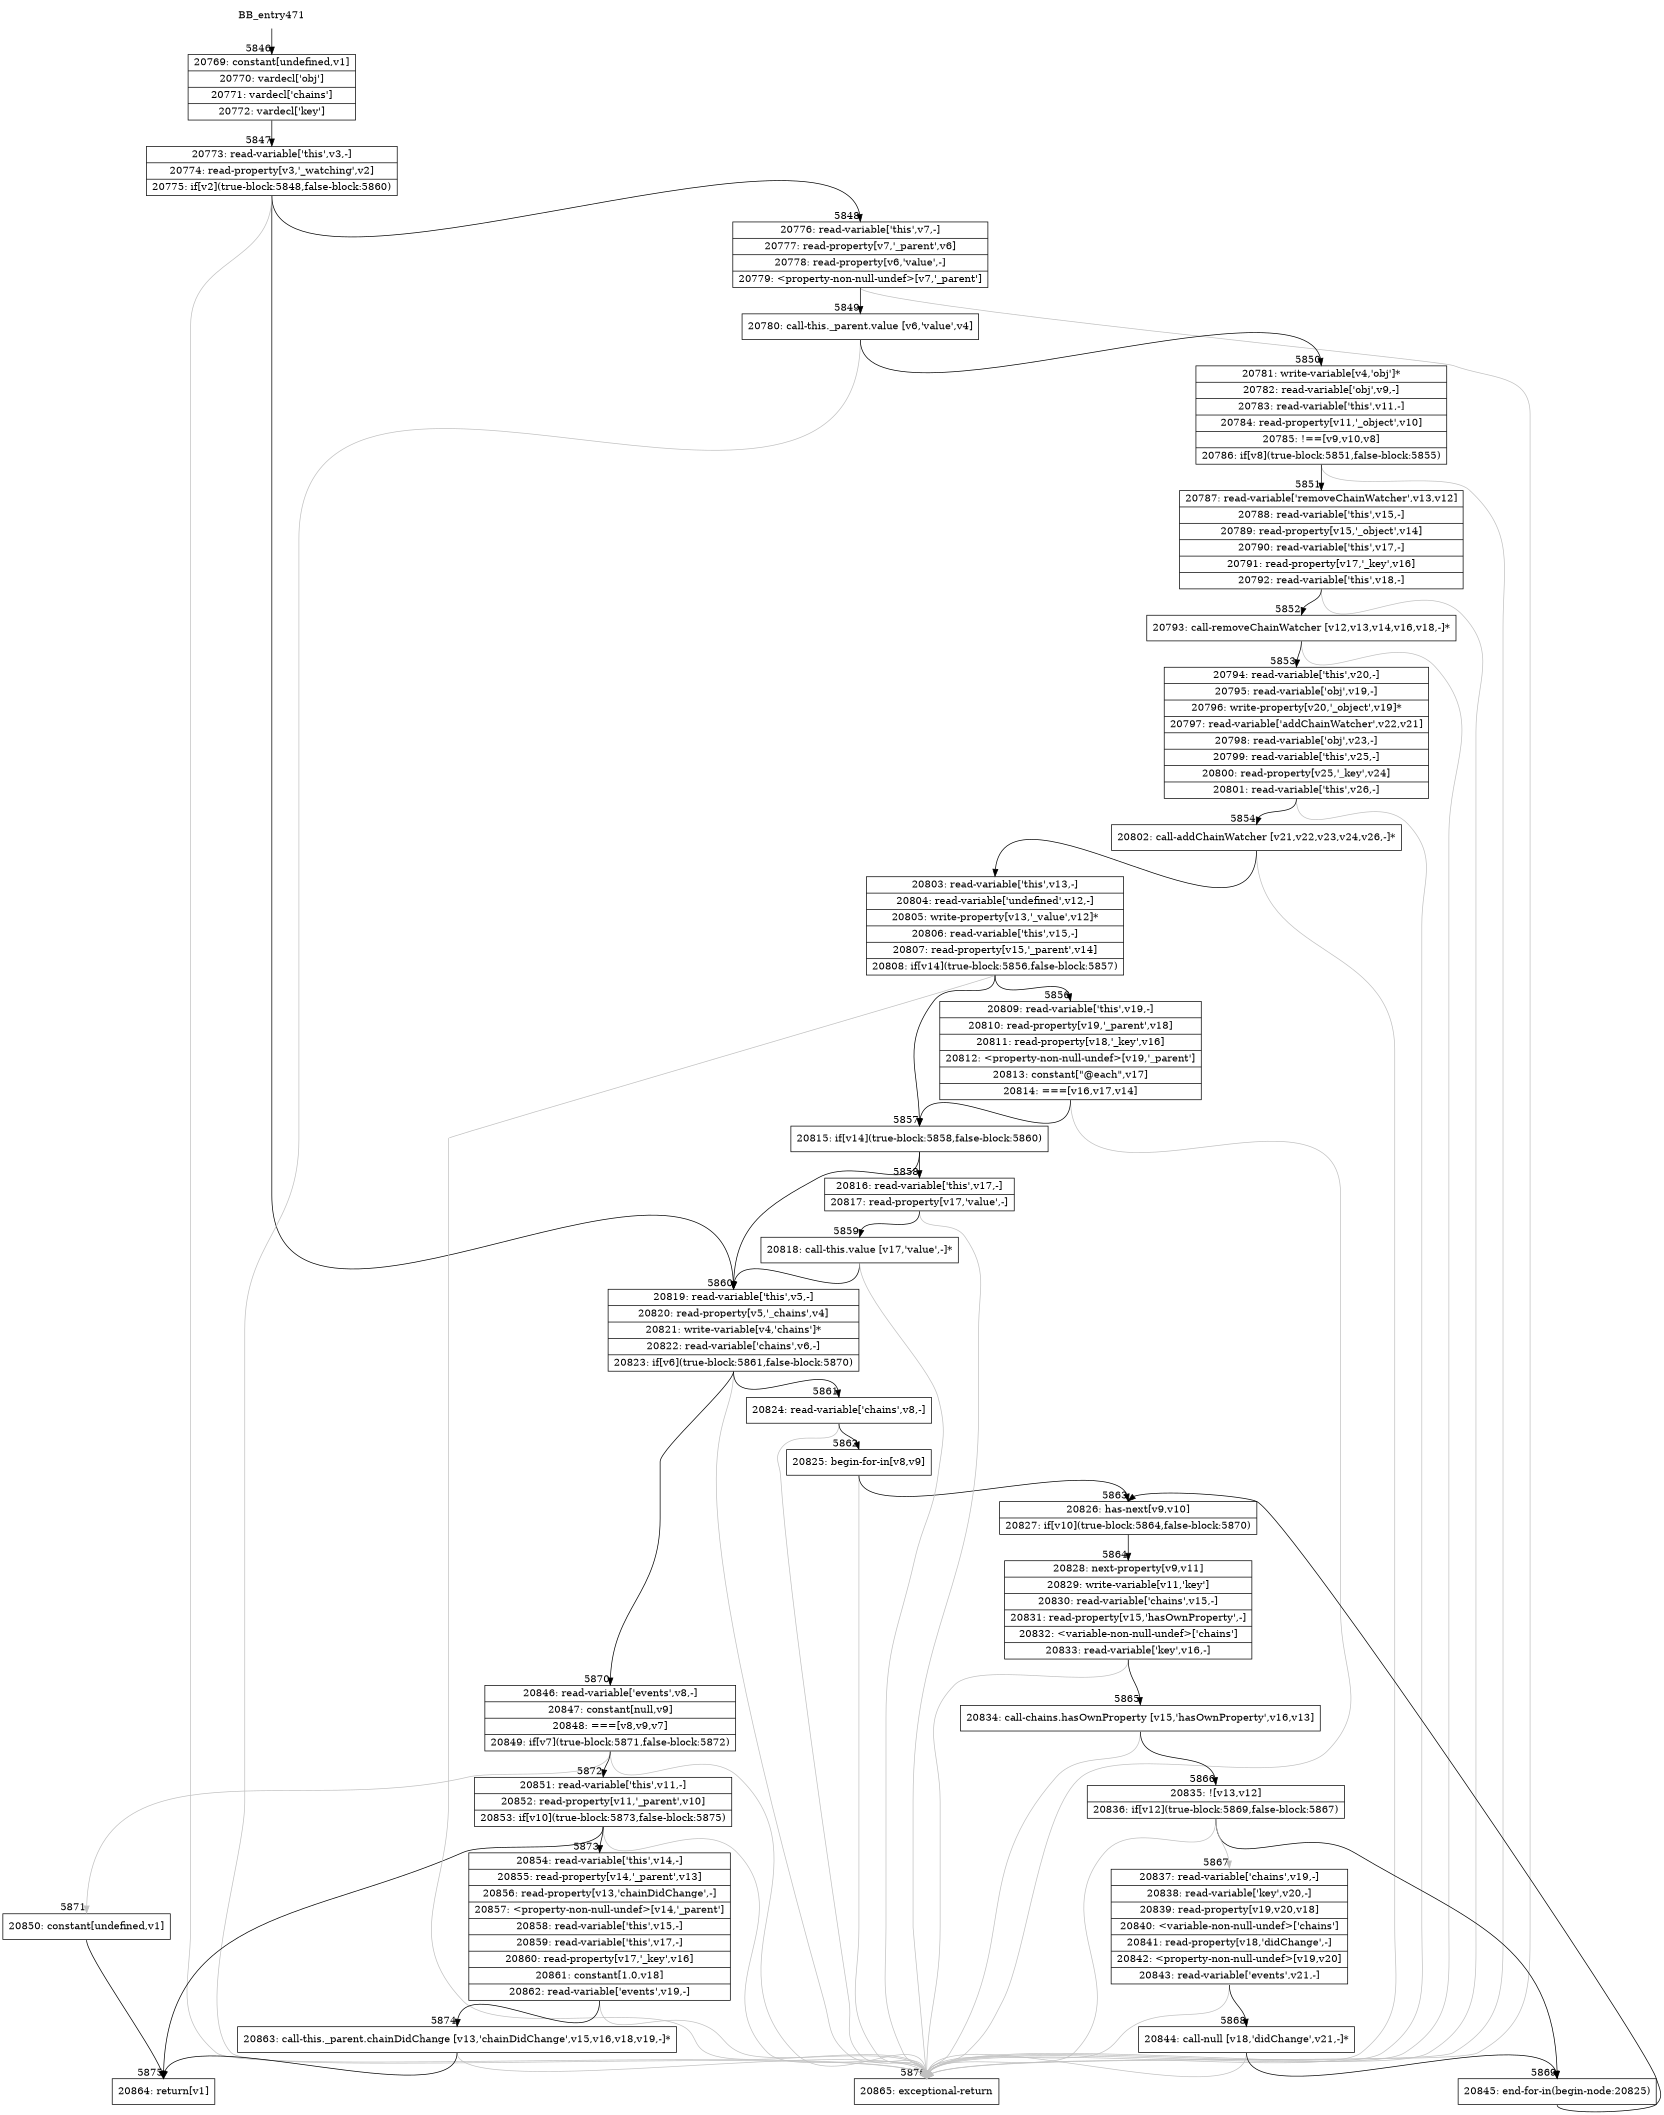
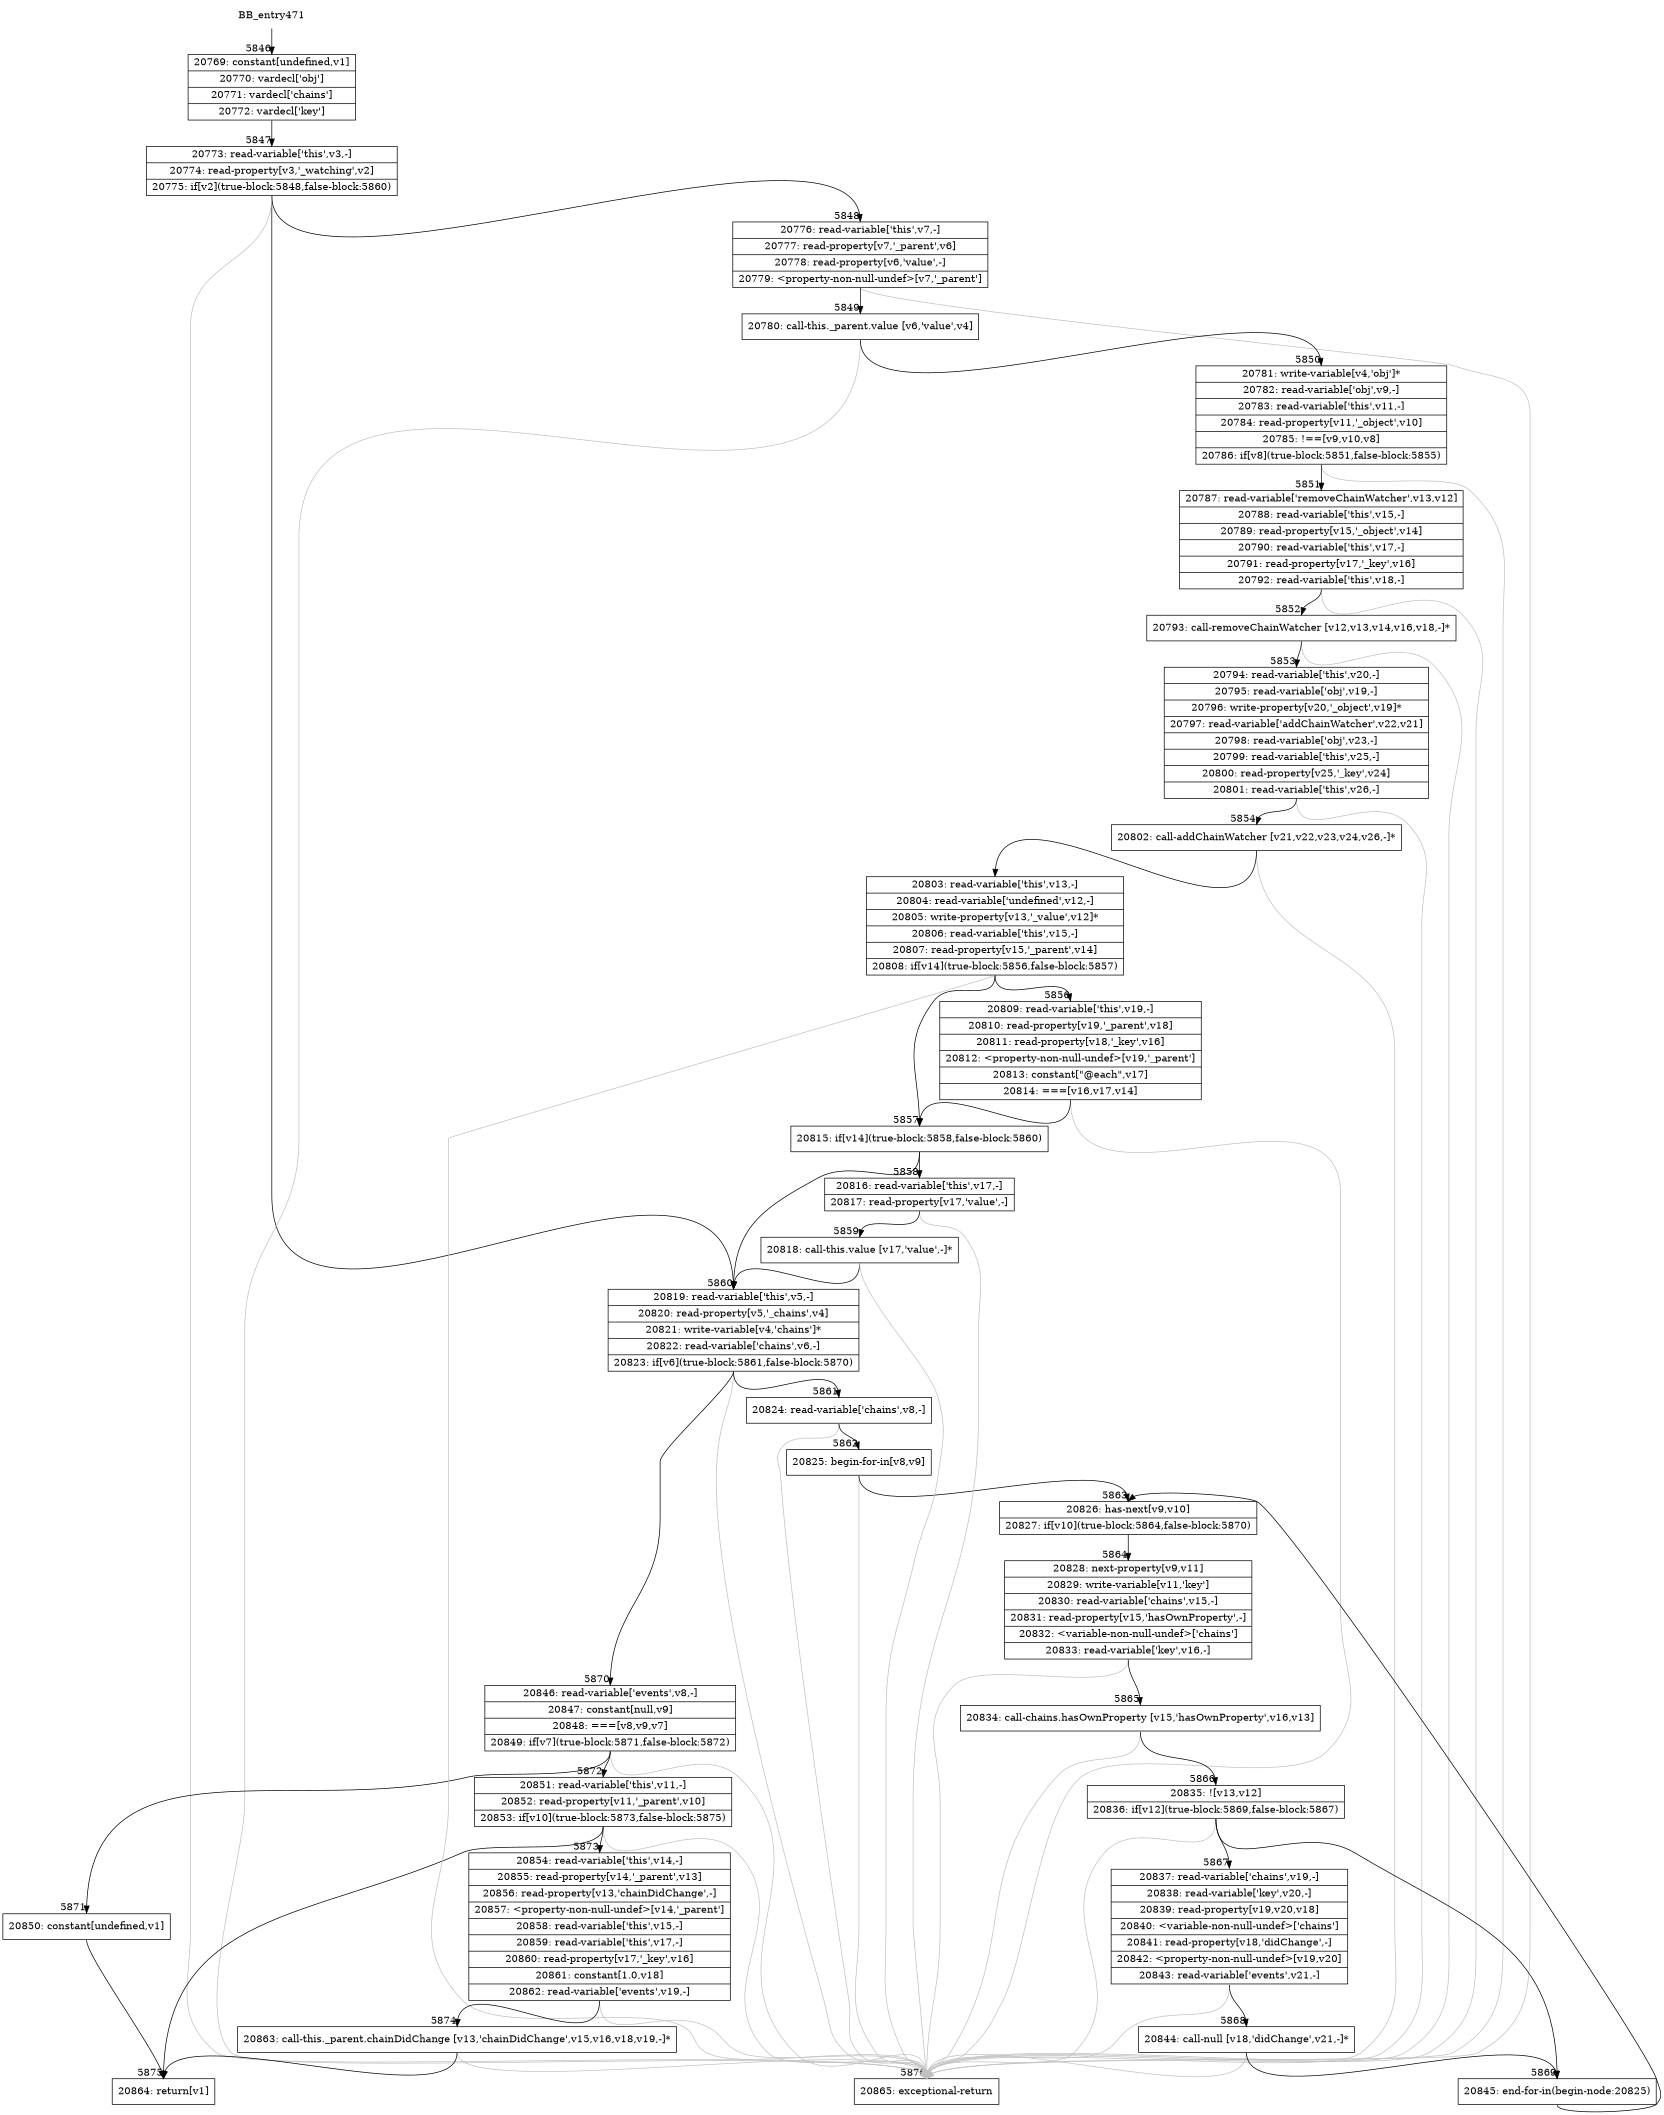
edge "20846: read-variable['events',v8,-]" -> "20850: constant[undefined,v1]": color gray -> black
edge "20835: ![v13,v12]" -> "20837: read-variable['chains',v19,-]": color gray -> black
